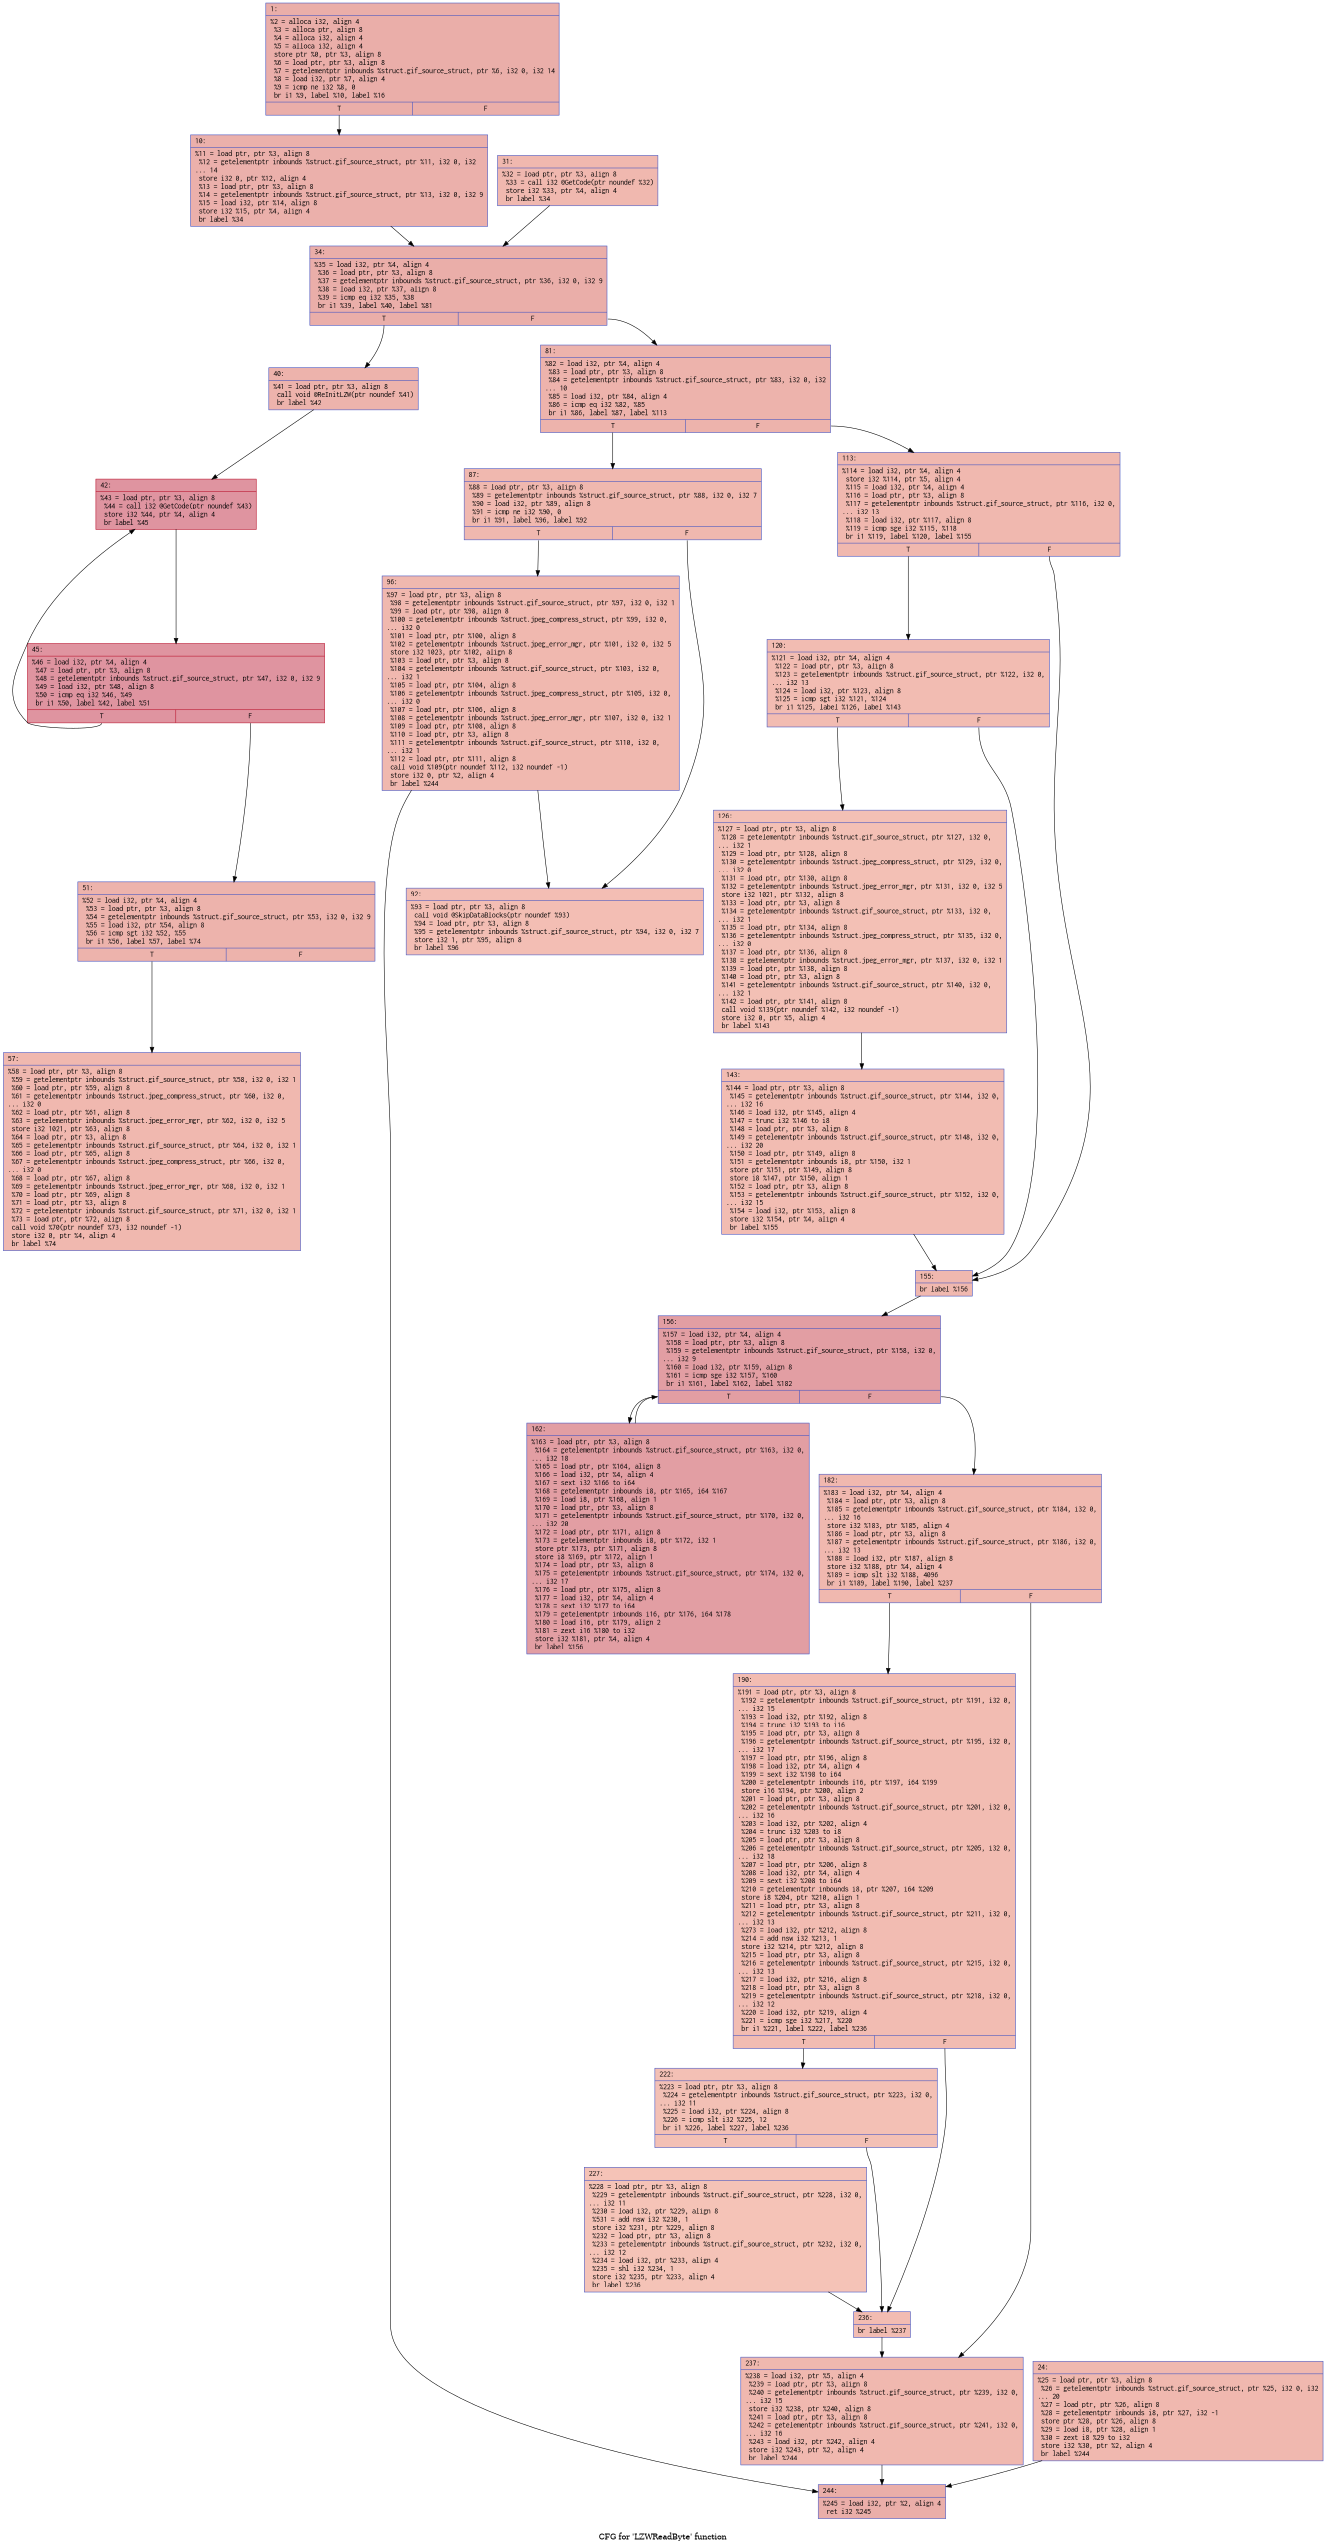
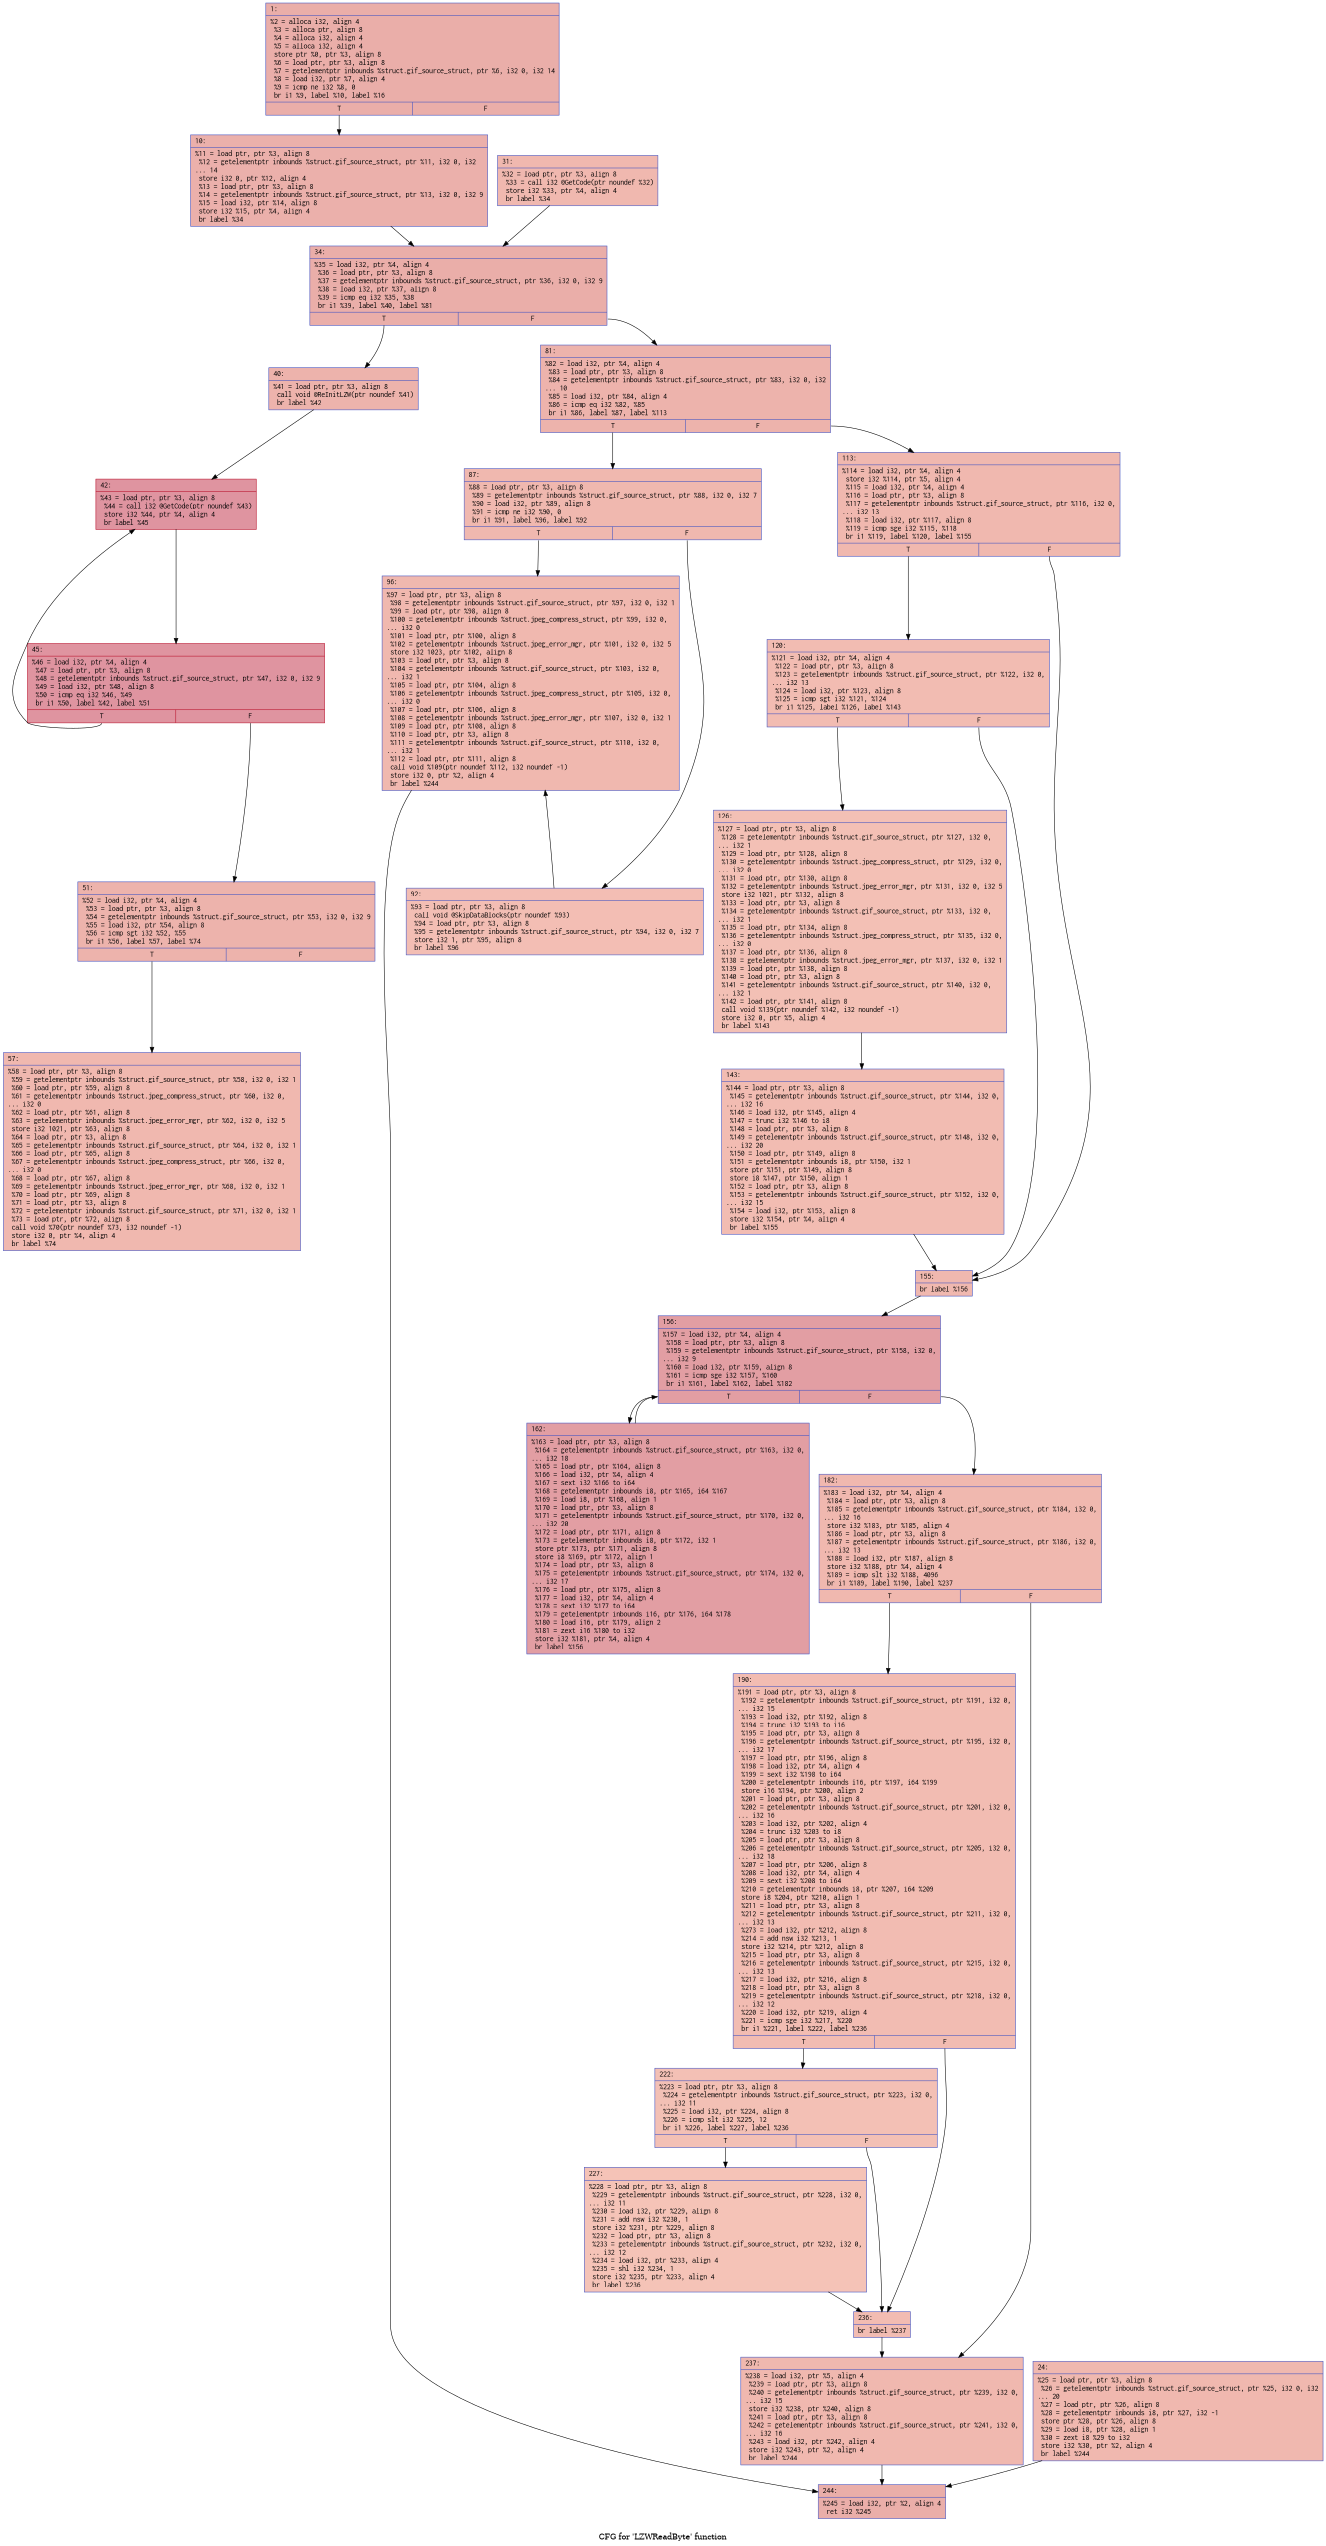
edge "96:" -> "92:": reversed
edge "222:" -> "227:": added
node "227:": text "%531 = add nsw i32 %230, 1" -> "%231 = add nsw i32 %230, 1"
